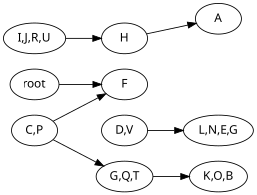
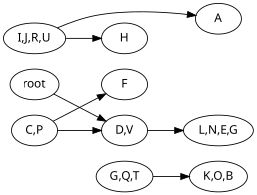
edge "H" -> "A": now "I,J,R,U" -> "A"
edge "root" -> "F": now "root" -> "D,V"
edge "C,P" -> "G,Q,T": now "C,P" -> "D,V"
